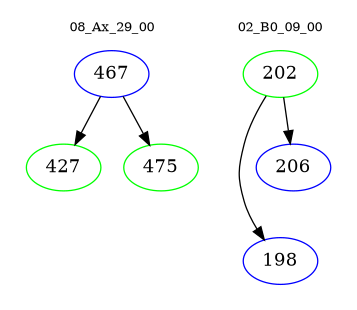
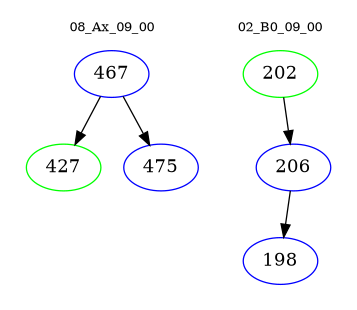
cluster "08_Ax_29_00": label "08_Ax_29_00" -> "08_Ax_09_00"
edge "202" -> "198": now "206" -> "198"
node "475": color green -> blue
